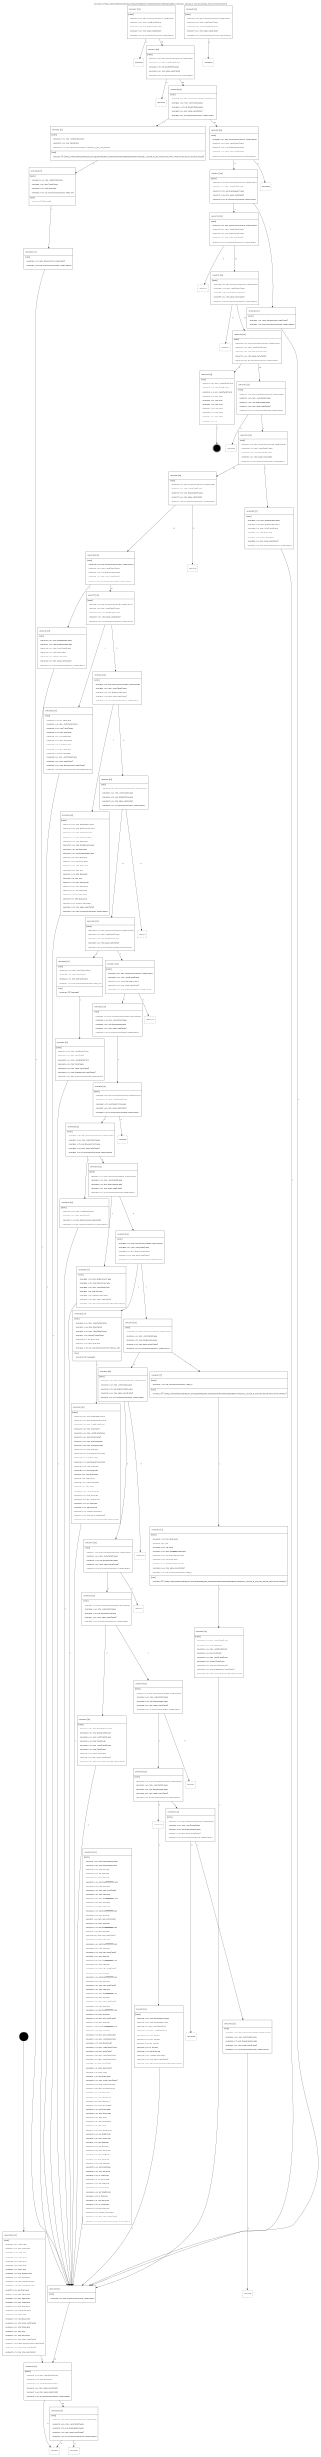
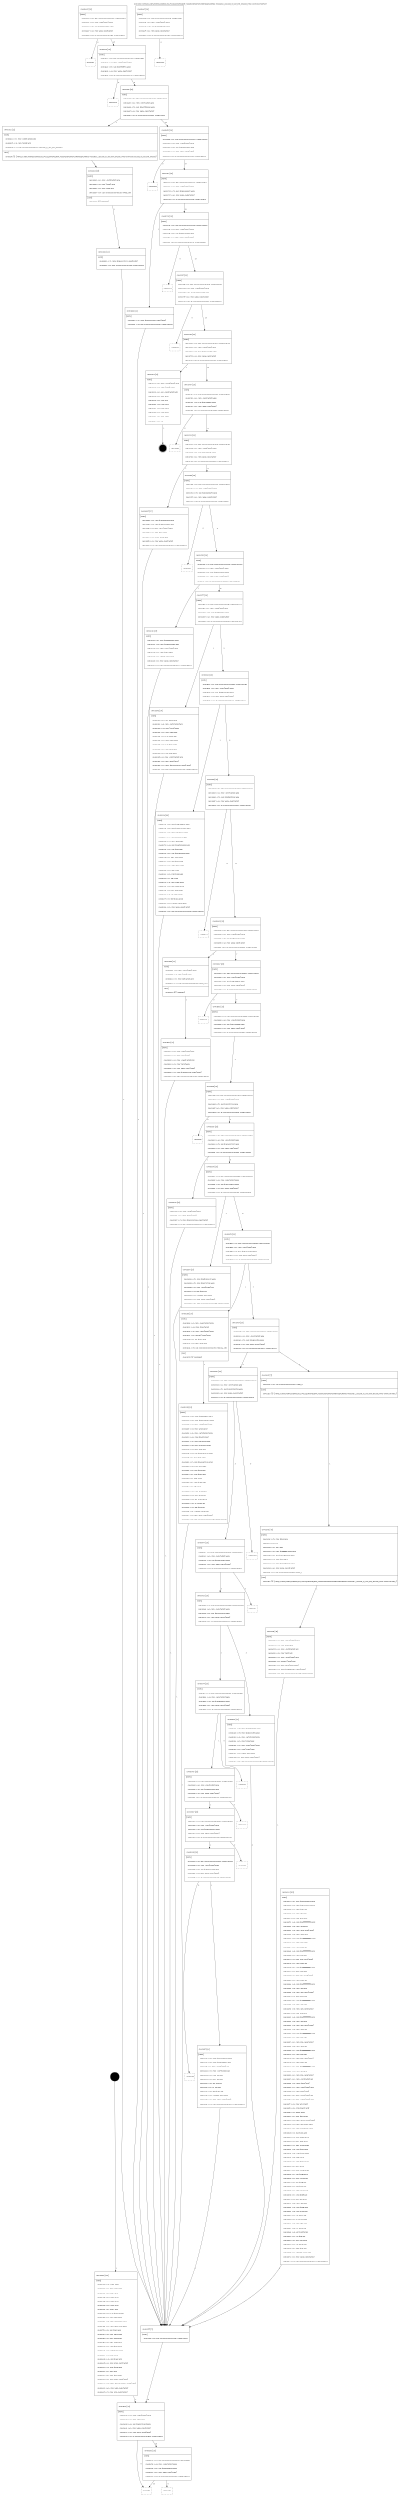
edge "0x401c00" -> "0x401a15 [44]": now "0x4019d3 [28]" -> "0x401a15 [44]"
